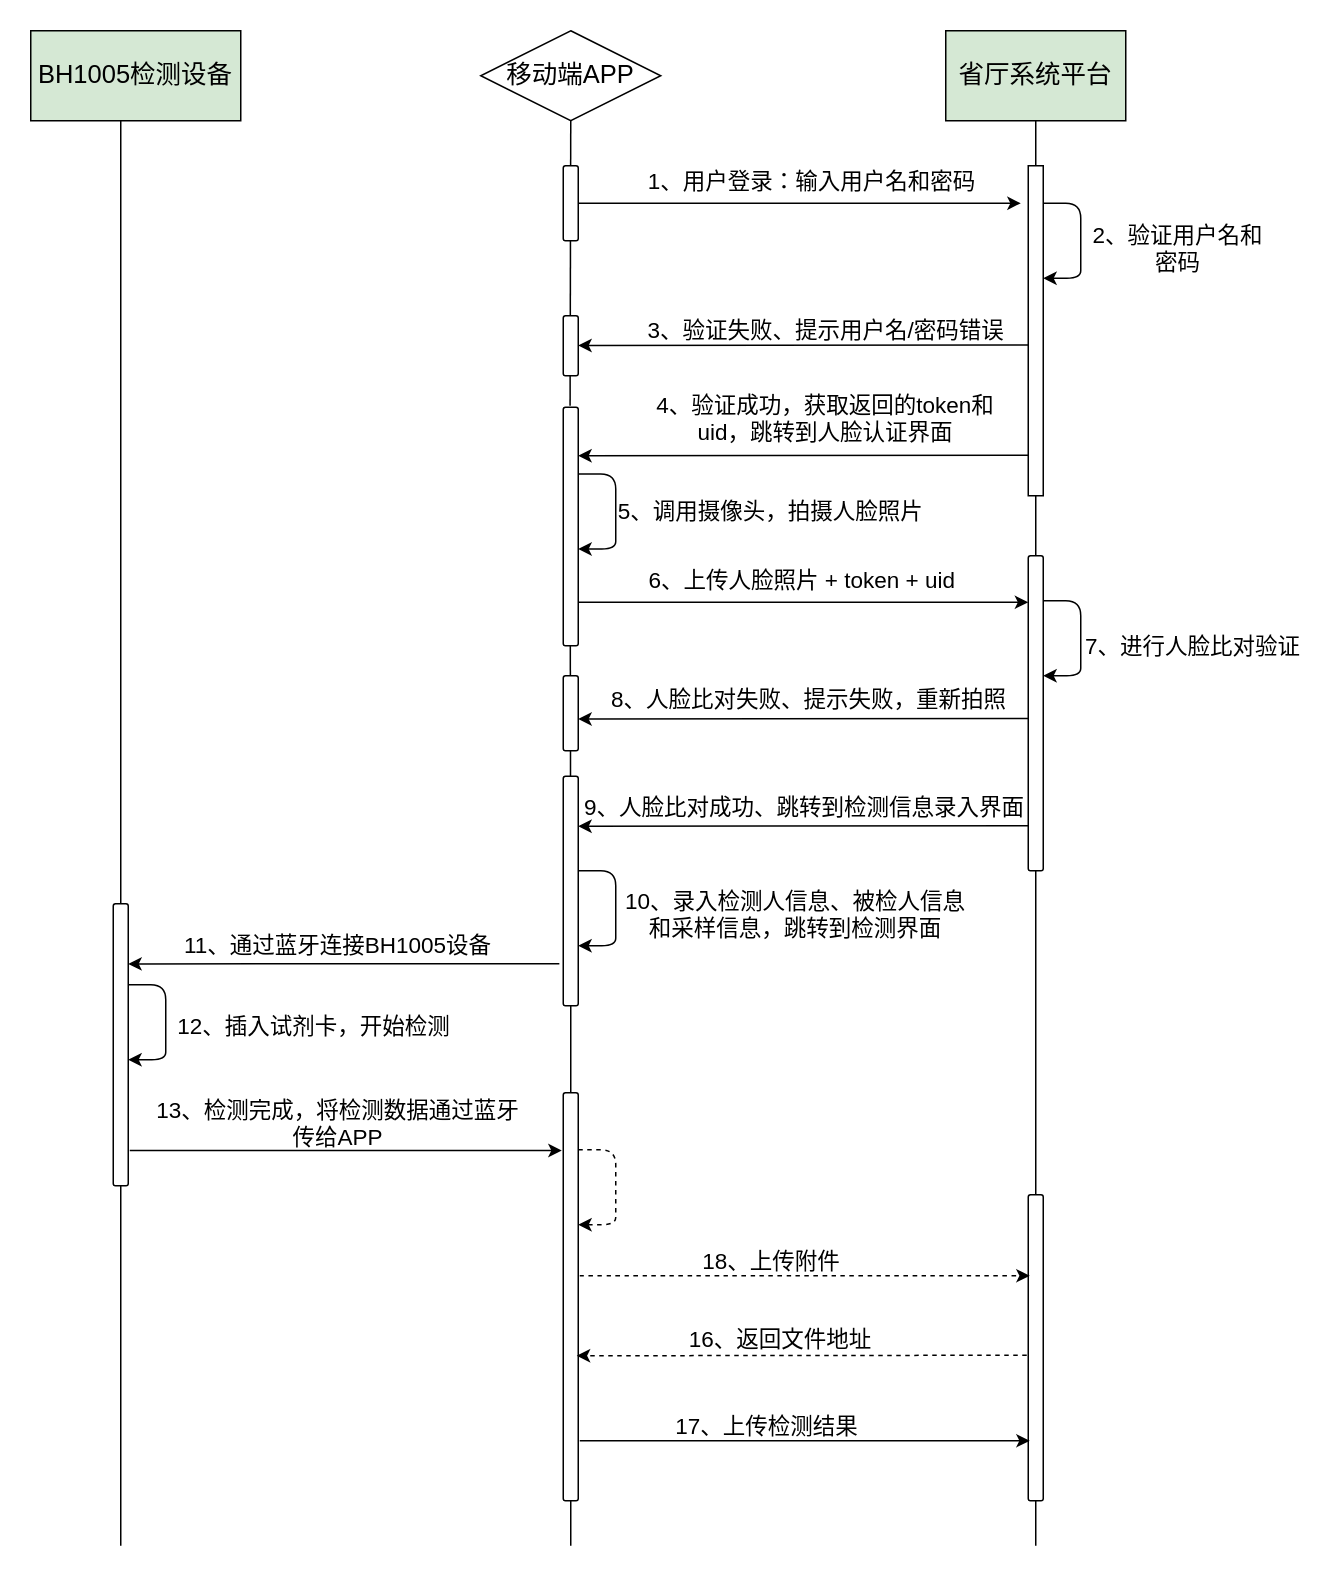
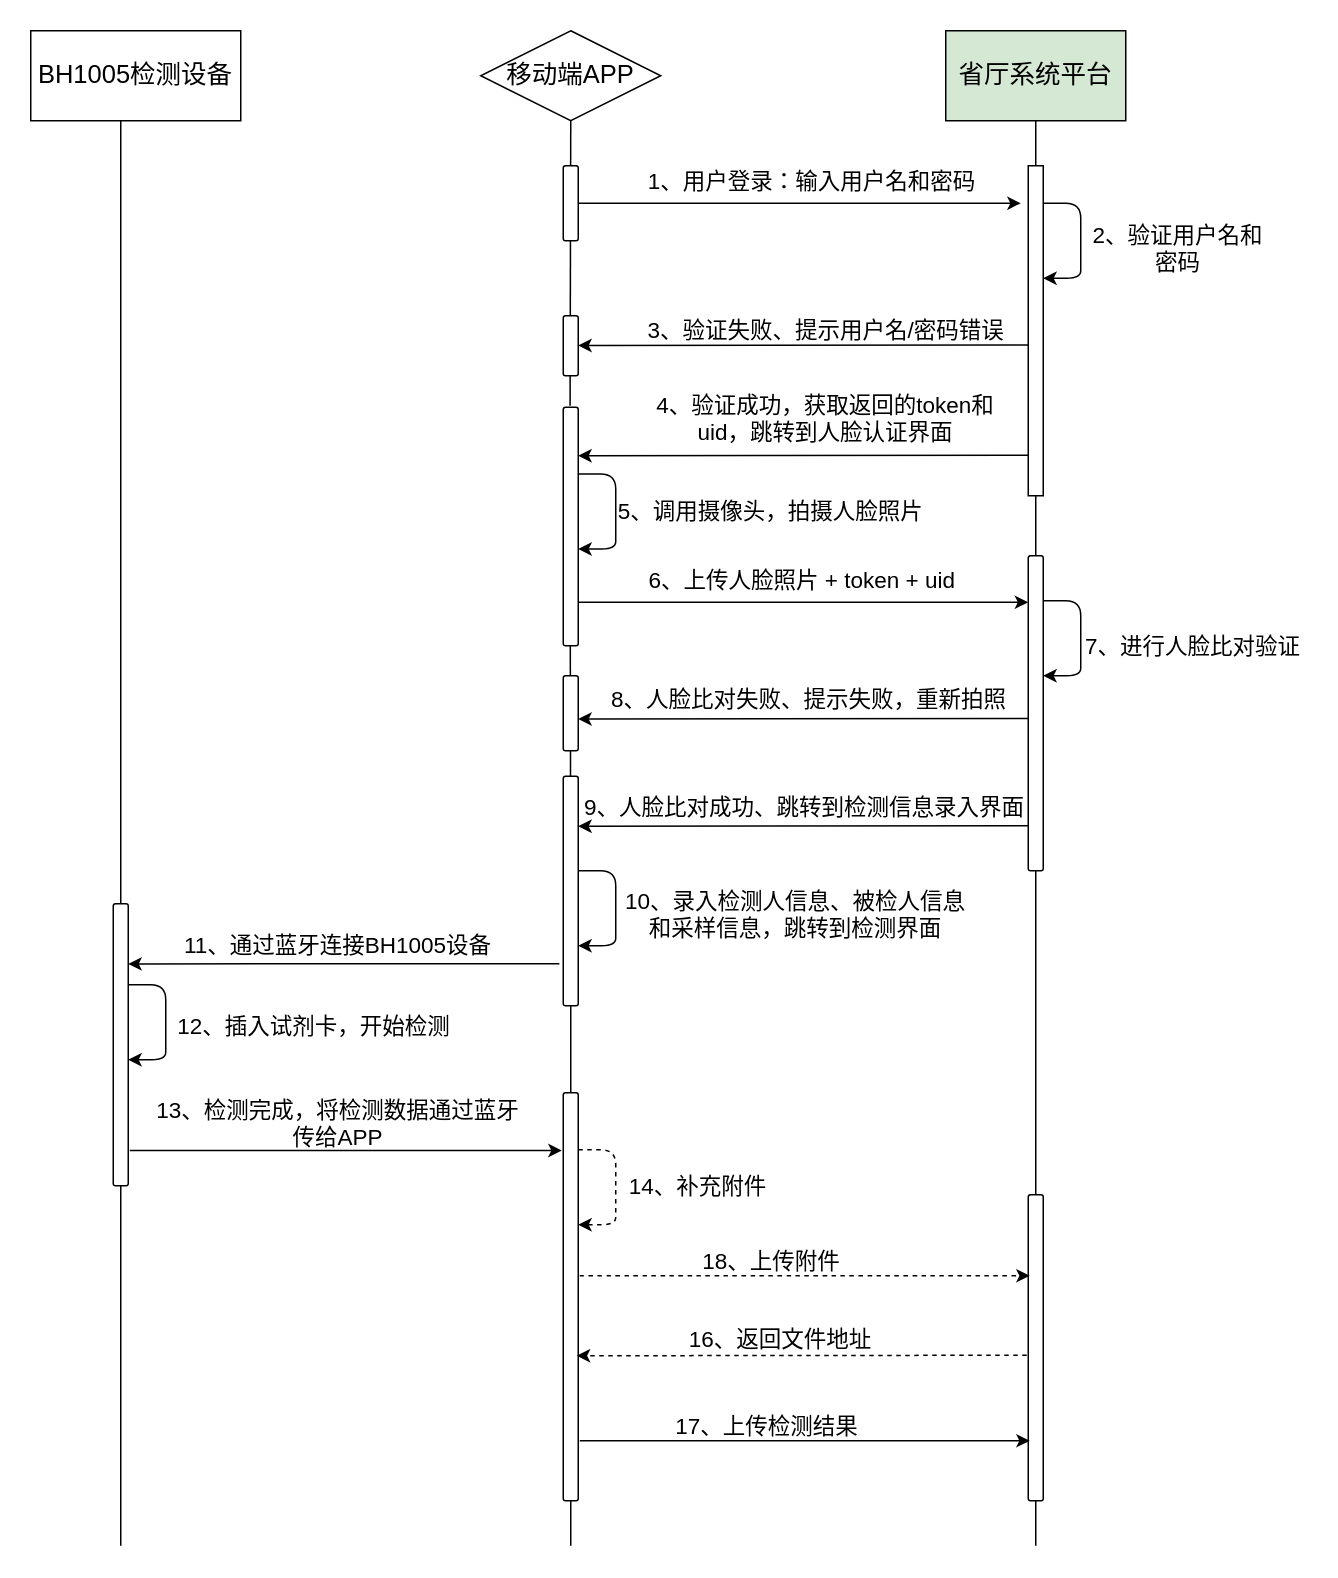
node "BH1005检测设备": fillcolor #d5e8d4 -> #ffffff
node "14、补充附件": added
